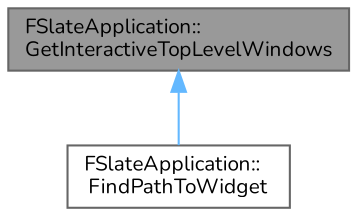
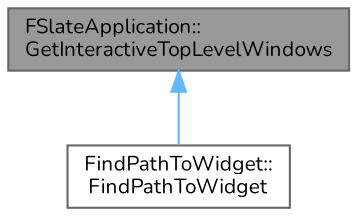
node "FSlateApplication:: FindPathToWidget": label "FSlateApplication:: FindPathToWidget" -> "FindPathToWidget:: FindPathToWidget"
